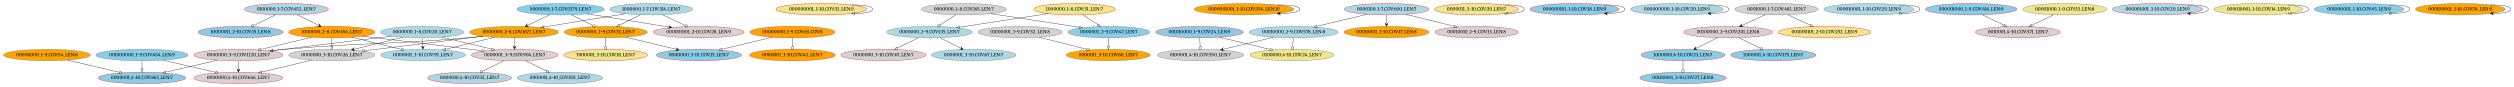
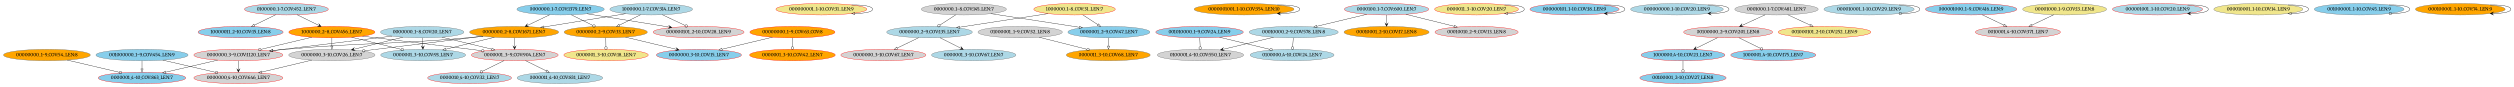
edge "0100000_1-7_COV:452_LEN:7" -> "10000011_2-10_COV:15_LEN:8": arrowhead odot -> onormal
node "7000001_3-10_COV:18_LEN:7": label "7000001_3-10_COV:18_LEN:7" -> "0000001_3-10_COV:18_LEN:7"
node "0100000_4-10_COV:24_LEN:7": fillcolor khaki -> lightblue
